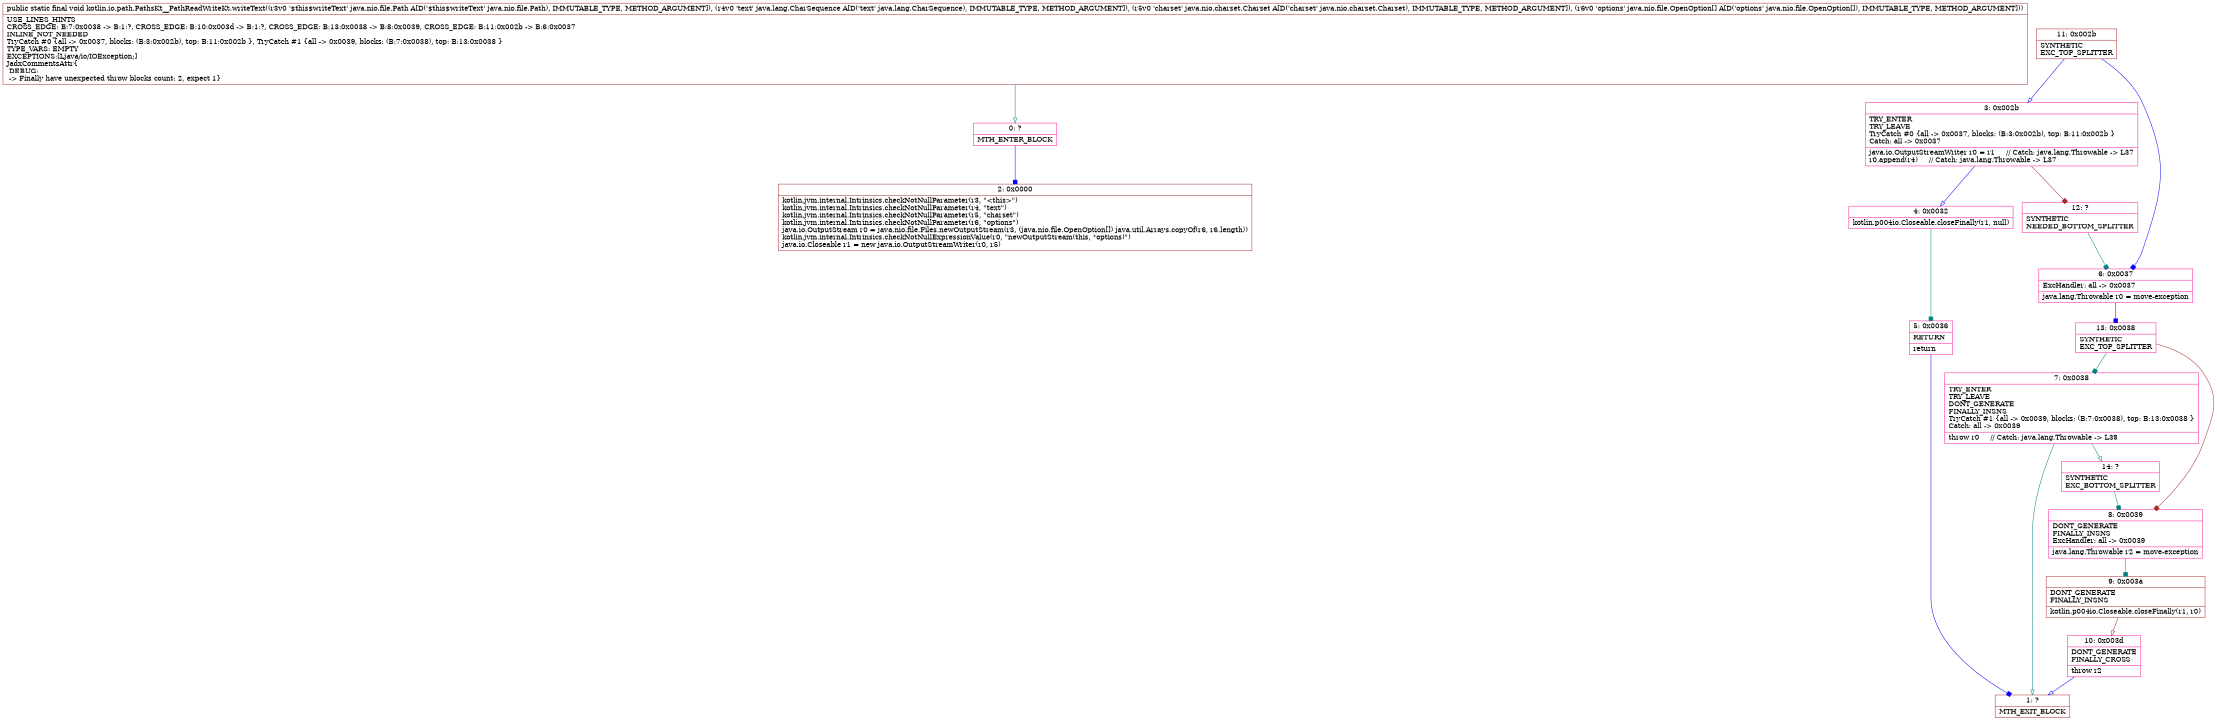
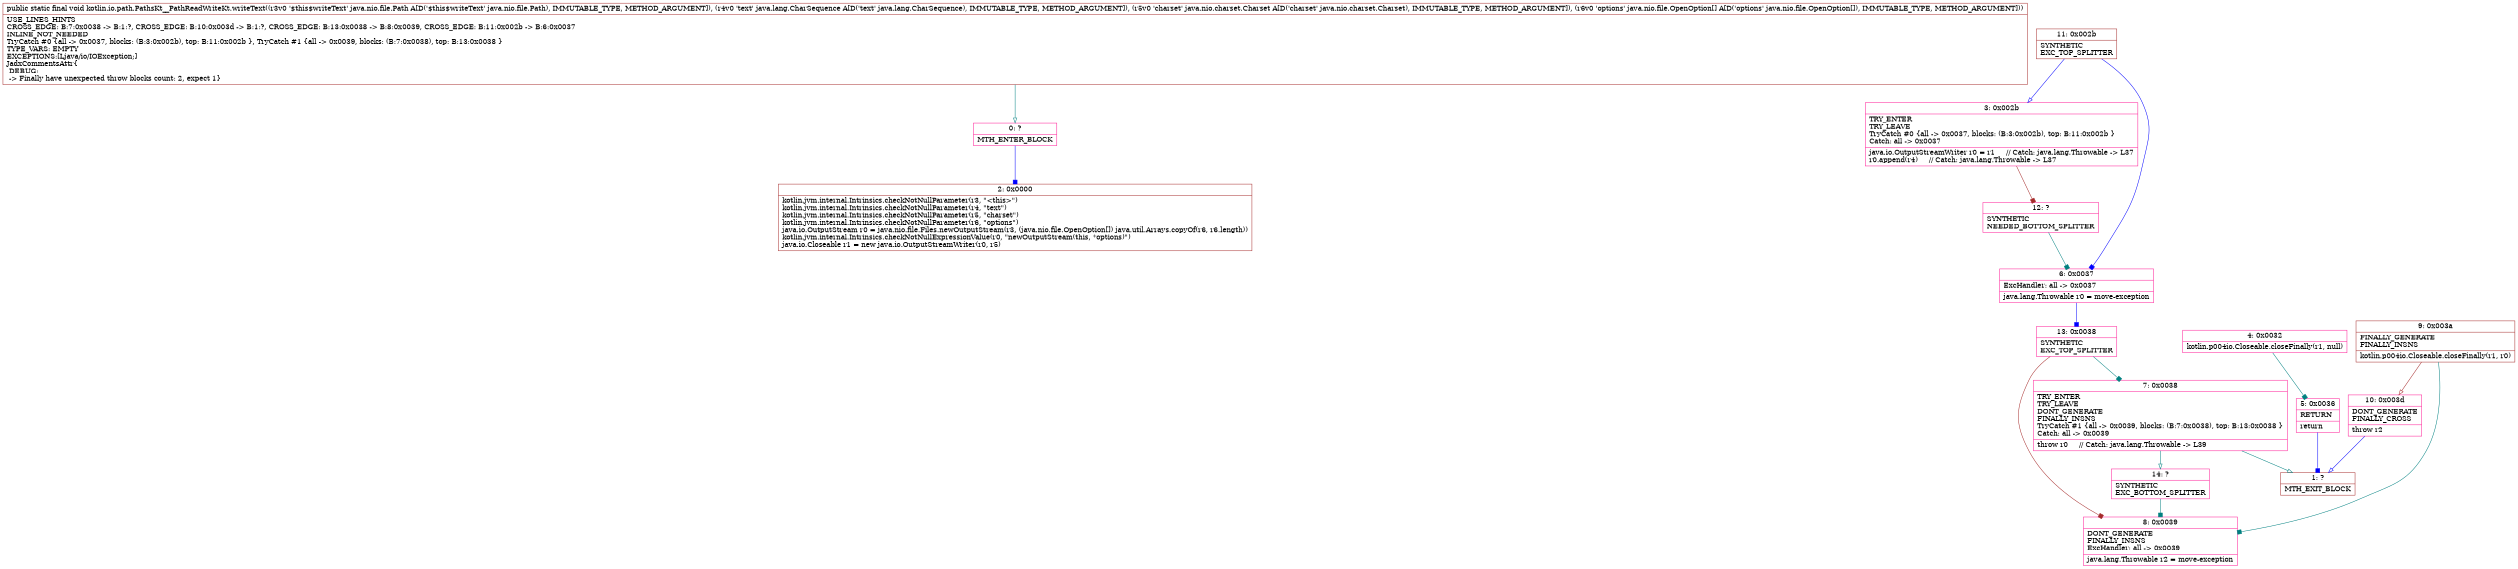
edge "3: 0x002b" -> "4: 0x0032": removed
edge "8: 0x0039" -> "9: 0x003a": reversed
node "9: 0x003a": text "DONT_GENERATE" -> "FINALLY_GENERATE"
